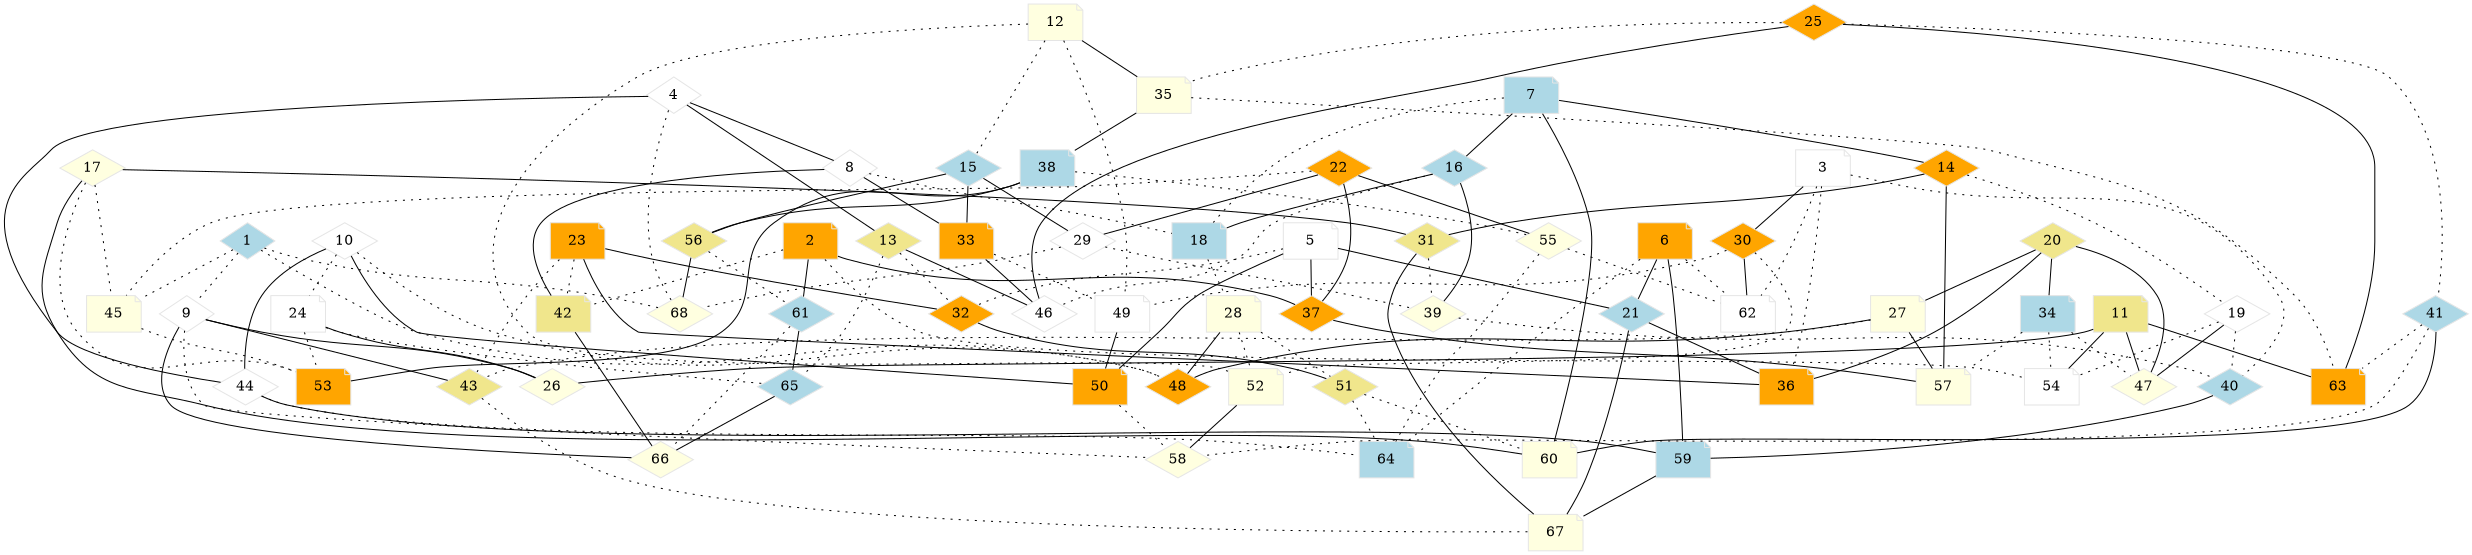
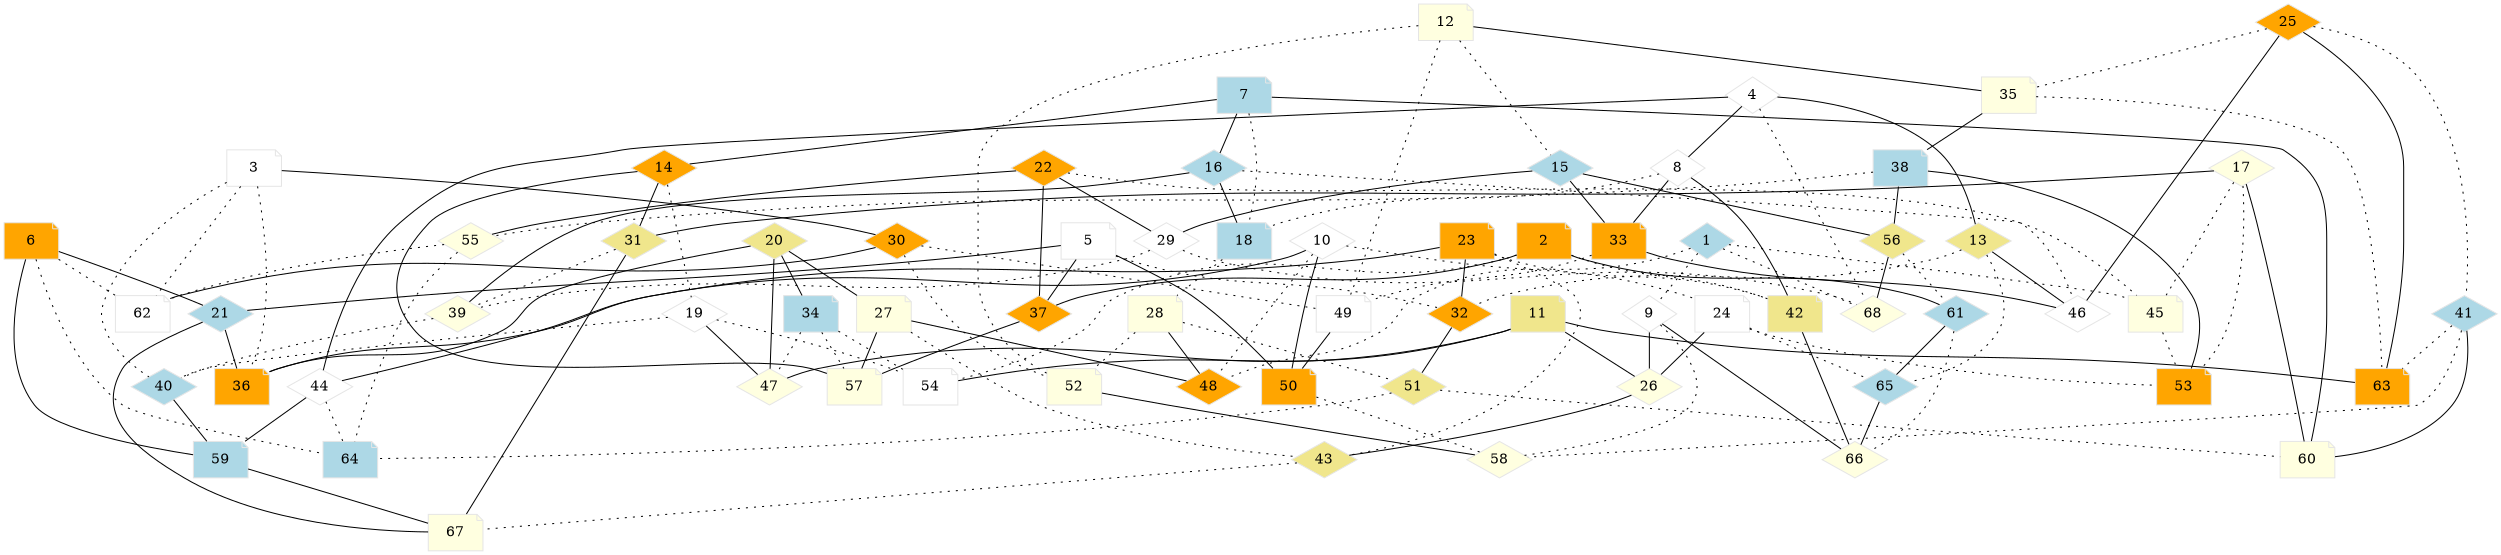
edge "9" -- "43": now "26" -- "43"
